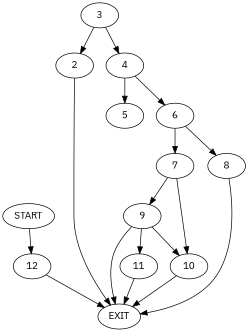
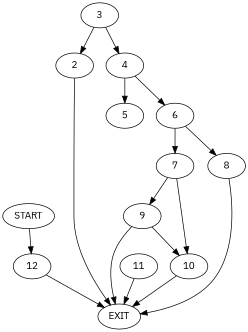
edge "9" -> "11": removed
